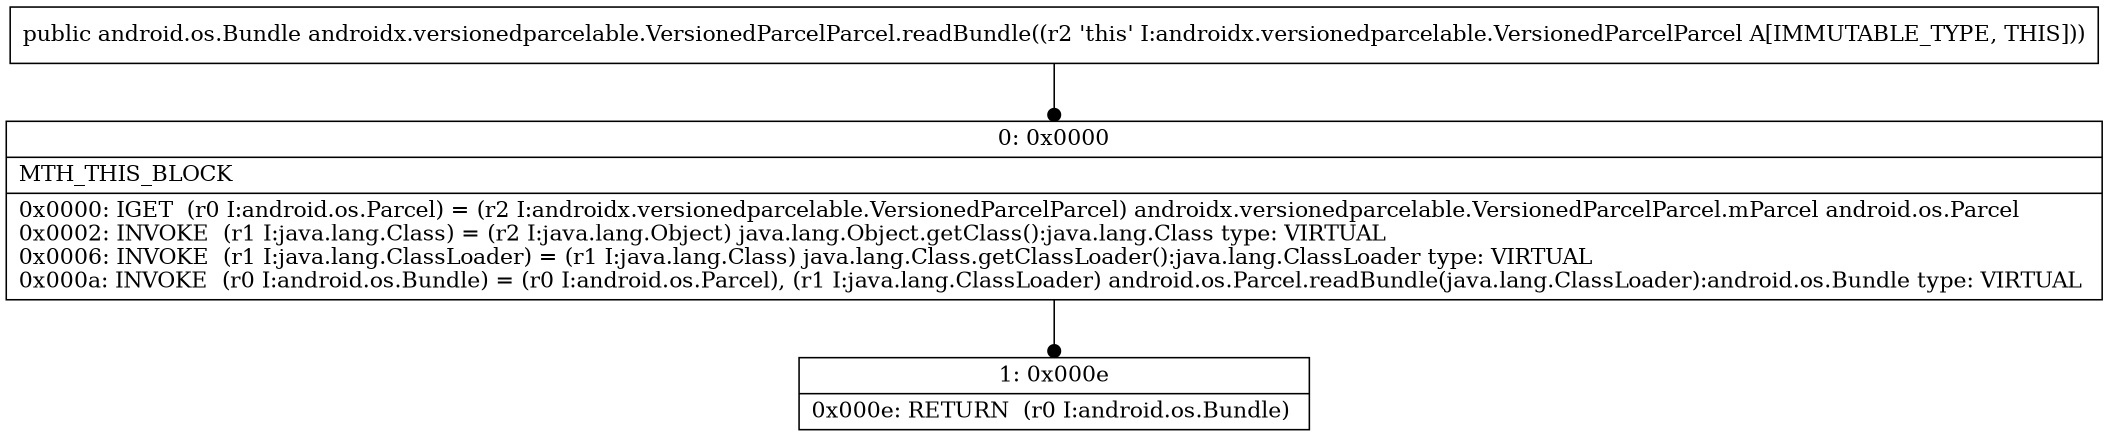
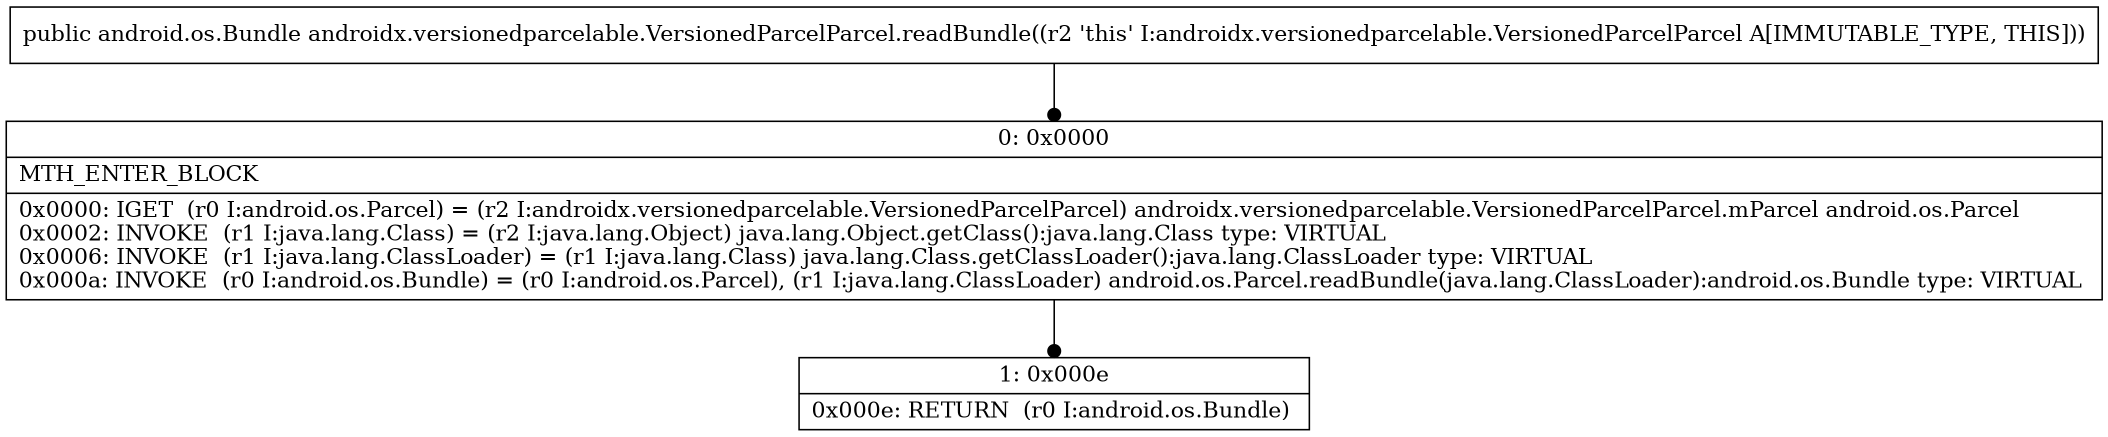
node "0: 0x0000": text "MTH_THIS_BLOCK" -> "MTH_ENTER_BLOCK"
